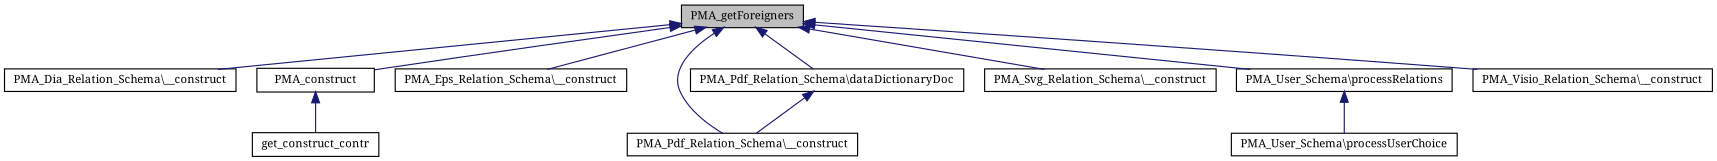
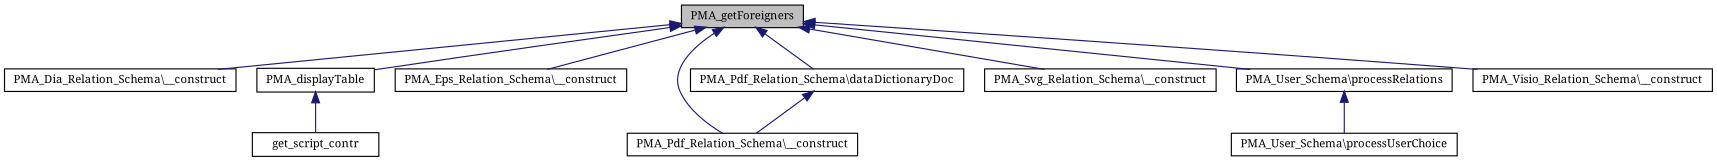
node "PMA_construct": label "PMA_construct" -> "PMA_displayTable"
node "get_construct_contr": label "get_construct_contr" -> "get_script_contr"
